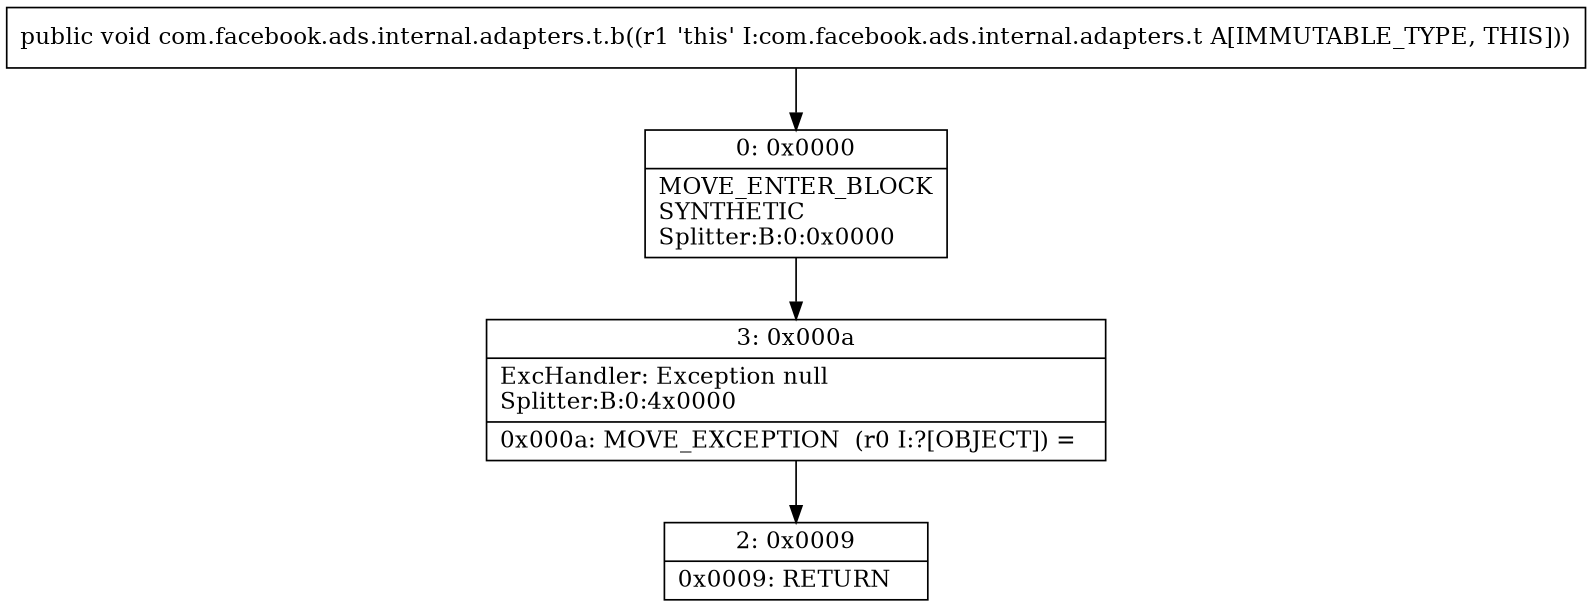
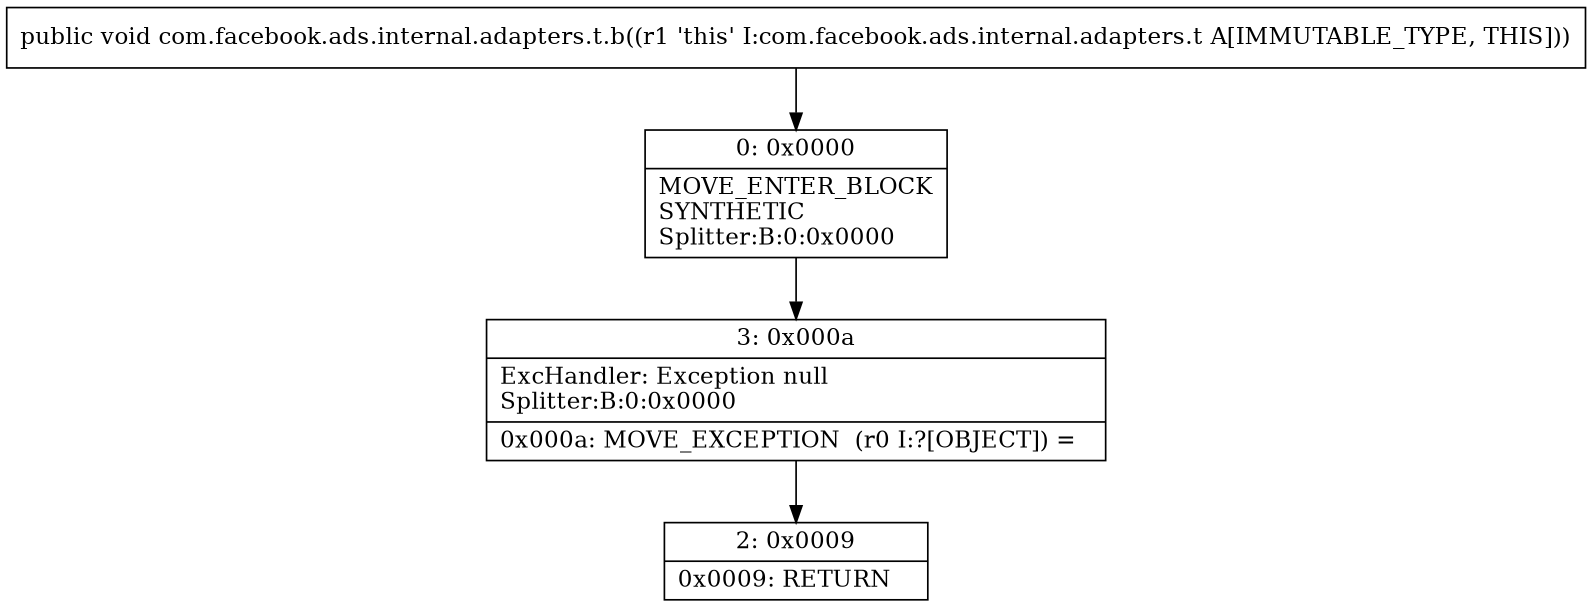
node "3: 0x000a": text "Splitter:B:0:4x0000" -> "Splitter:B:0:0x0000"
